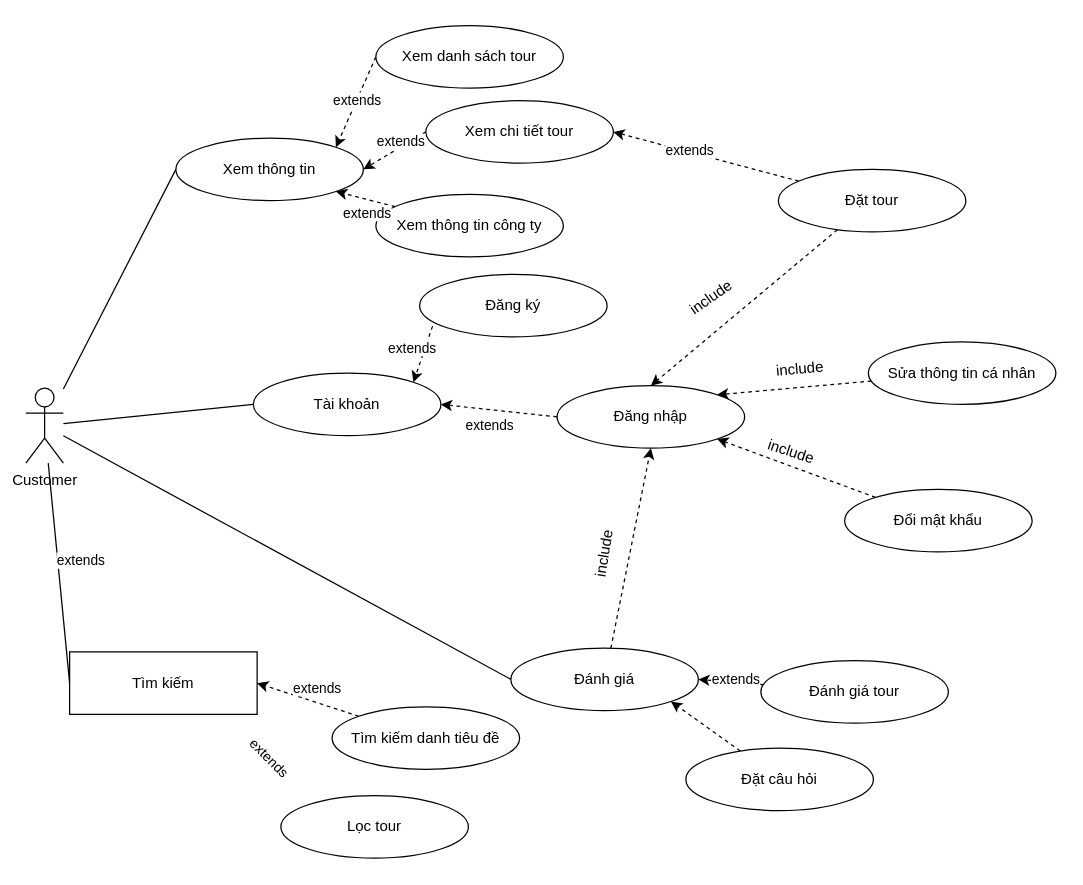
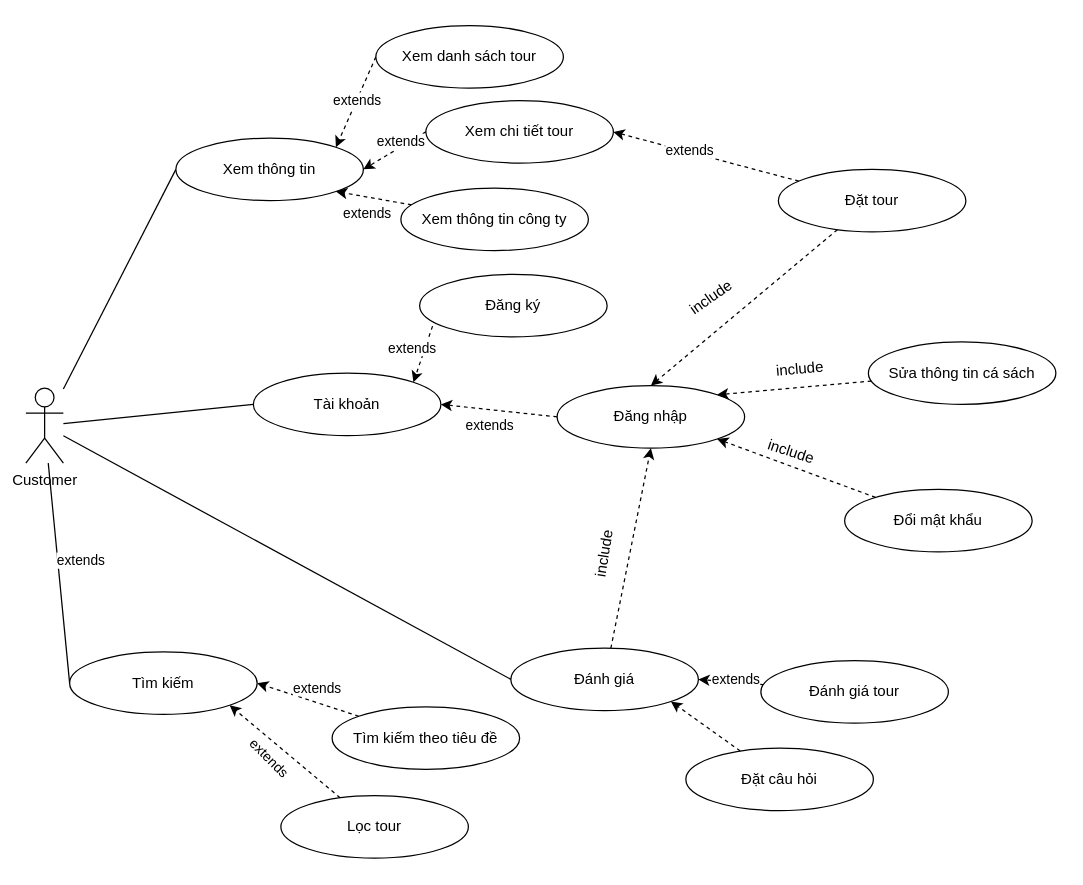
node "Xem thông tin công ty": moved (469, 226) -> (494, 219)
node "Sửa thông tin cá nhân": label "Sửa thông tin cá nhân" -> "Sửa thông tin cá sách"
node "Tìm kiếm": shape rectangle -> ellipse
node "Tìm kiếm danh tiêu đề": label "Tìm kiếm danh tiêu đề" -> "Tìm kiếm theo tiêu đề"
edge "Lọc tour" -> "Tìm kiếm": added
